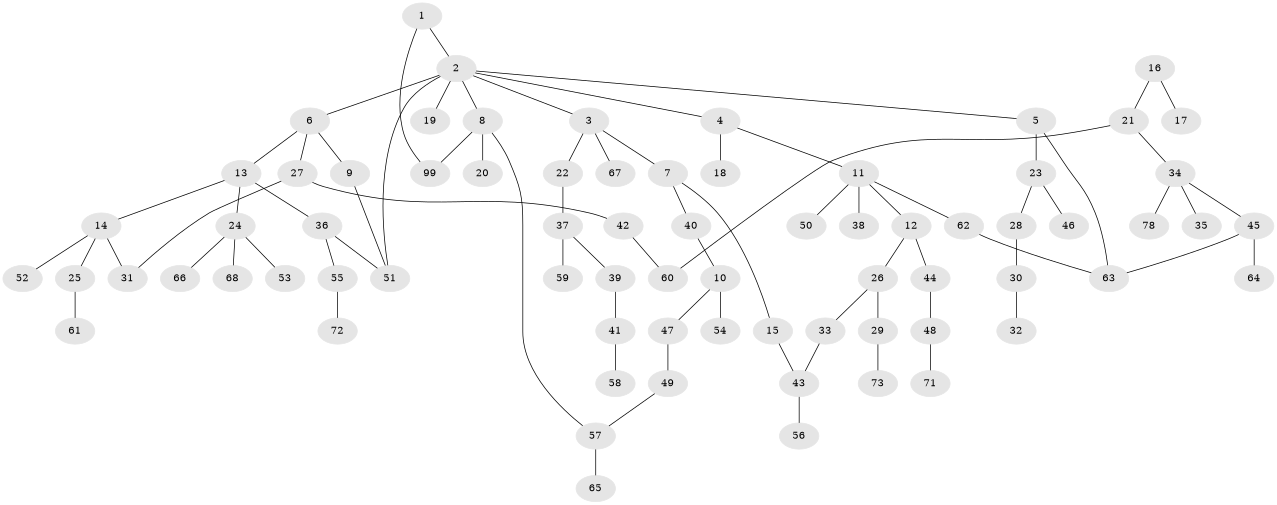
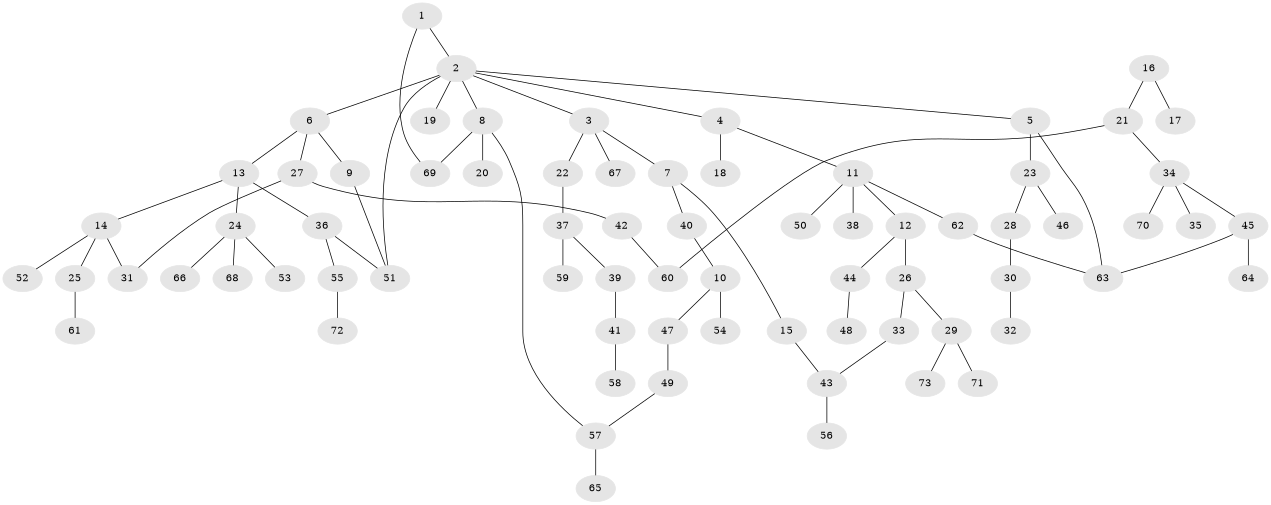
node "99": label "99" -> "69"
node "78": label "78" -> "70"
edge "48" -- "71": now "29" -- "71"
